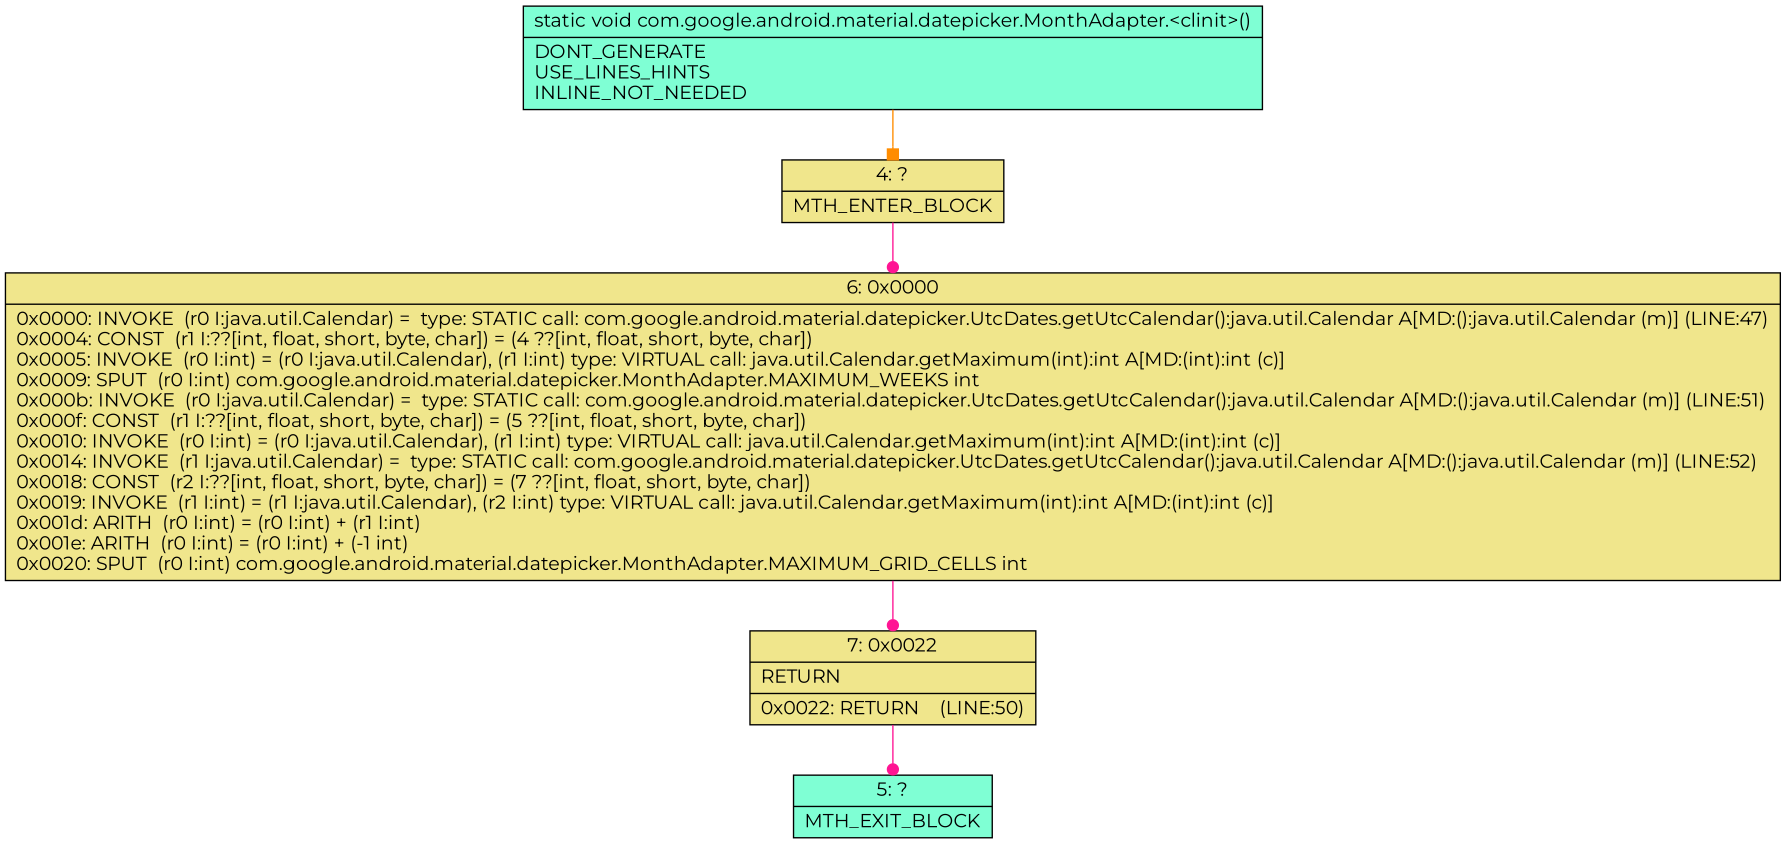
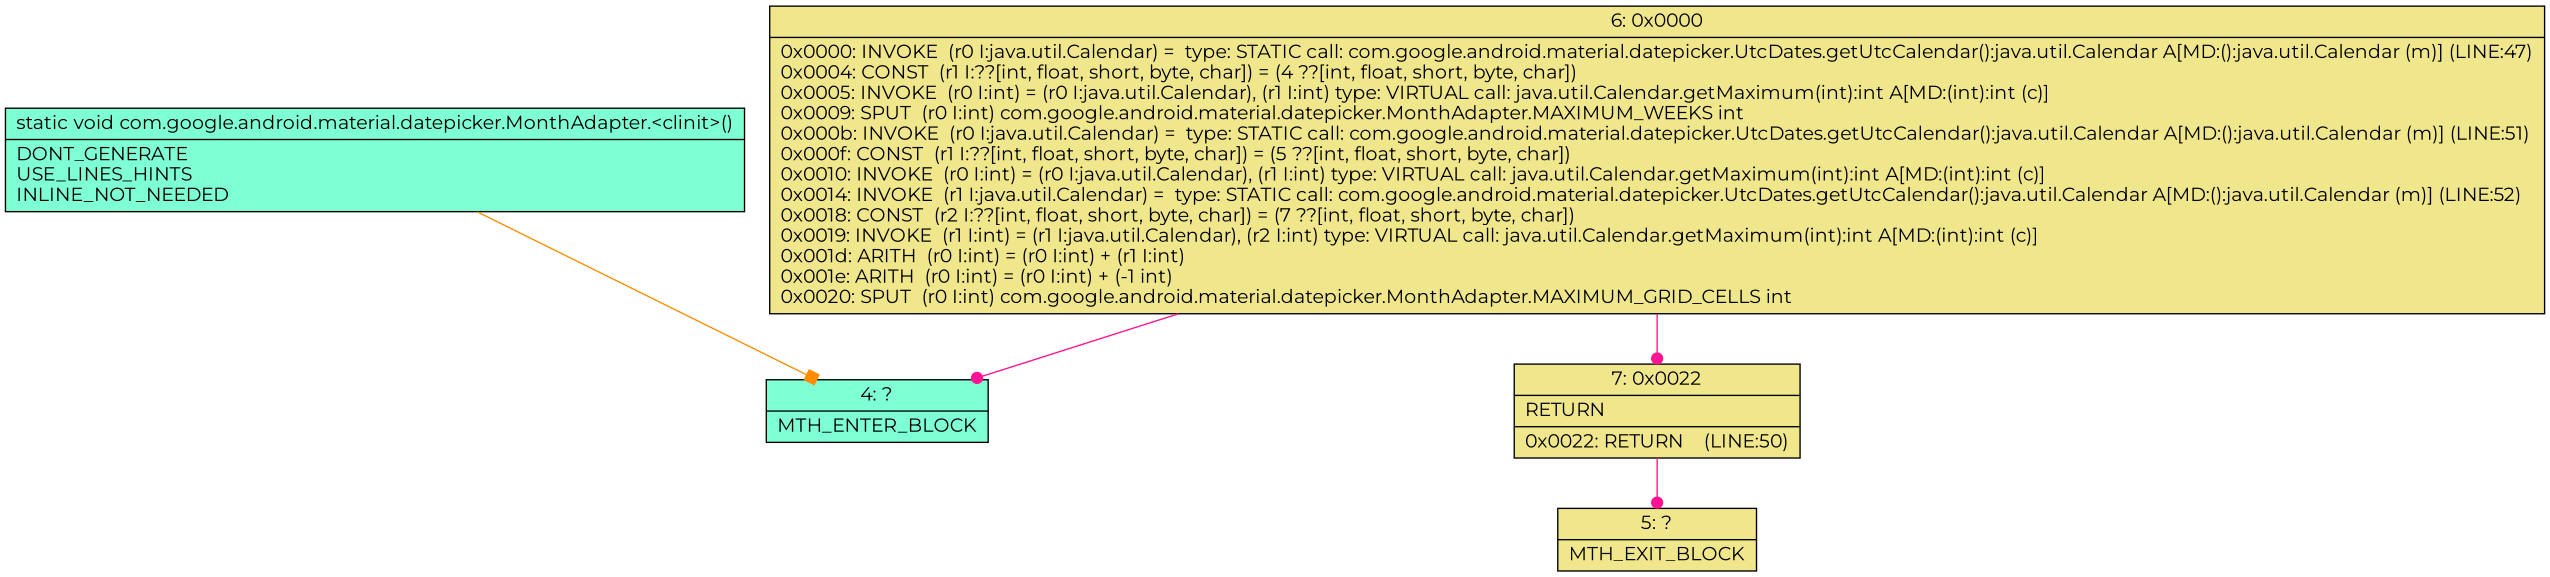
node "4: ?": fillcolor khaki -> aquamarine
edge "4: ?" -> "6: 0x0000": reversed
node "5: ?": fillcolor aquamarine -> khaki
